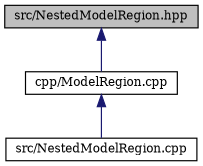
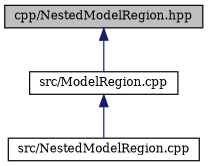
node "src/NestedModelRegion.hpp": label "src/NestedModelRegion.hpp" -> "cpp/NestedModelRegion.hpp"
node "cpp/ModelRegion.cpp": label "cpp/ModelRegion.cpp" -> "src/ModelRegion.cpp"
